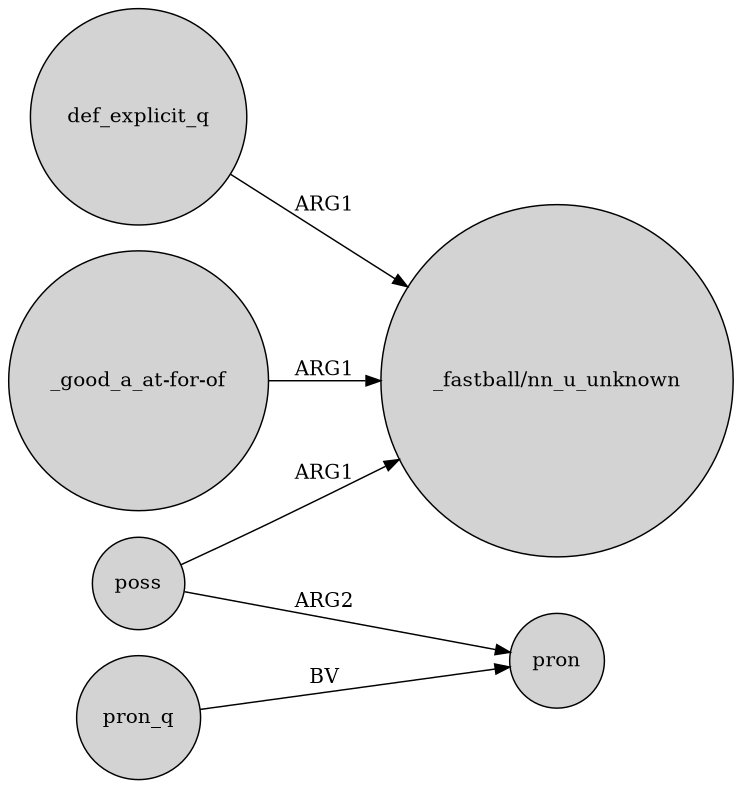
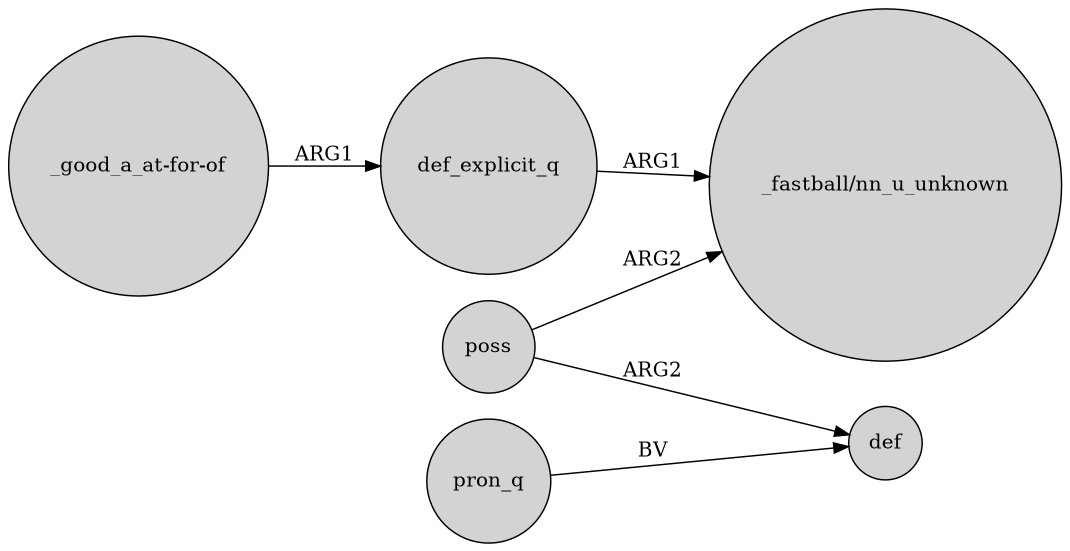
edge "_good_a_at-for-of" -> "_fastball/nn_u_unknown": now "_good_a_at-for-of" -> "def_explicit_q"
edge "poss" -> "_fastball/nn_u_unknown": label "ARG1" -> "ARG2"
node "pron": label "pron" -> "def"
